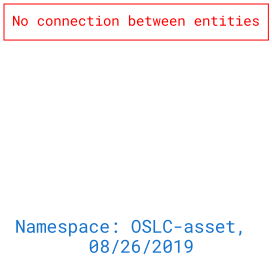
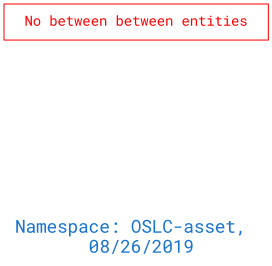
node "No connection between entities": label "No connection between entities" -> "No between between entities"
